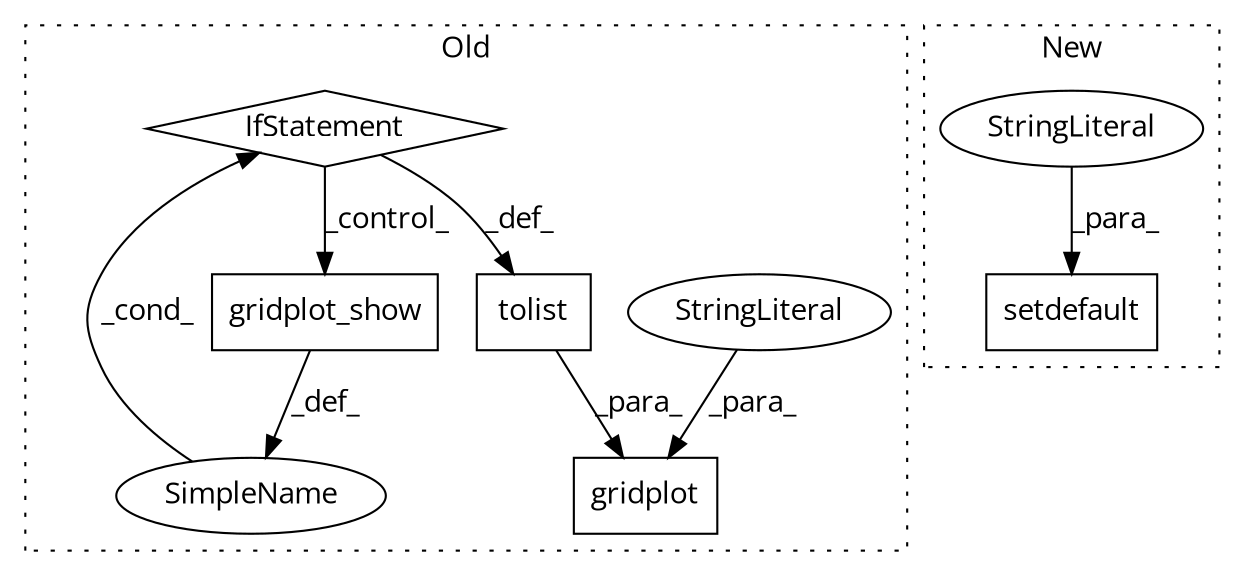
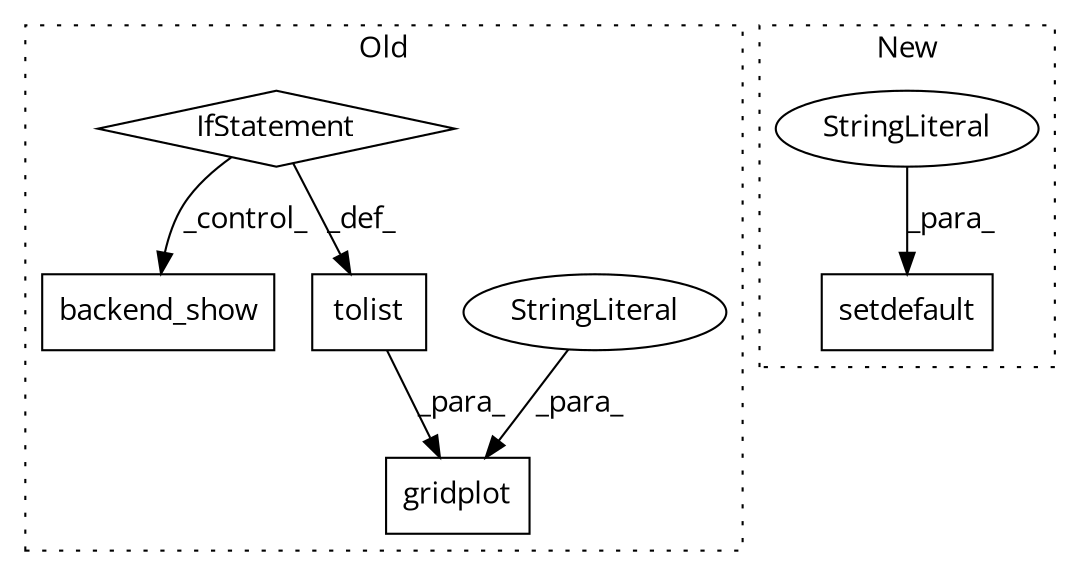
node "gridplot_show": label "gridplot_show" -> "backend_show"
node "SimpleName": removed
